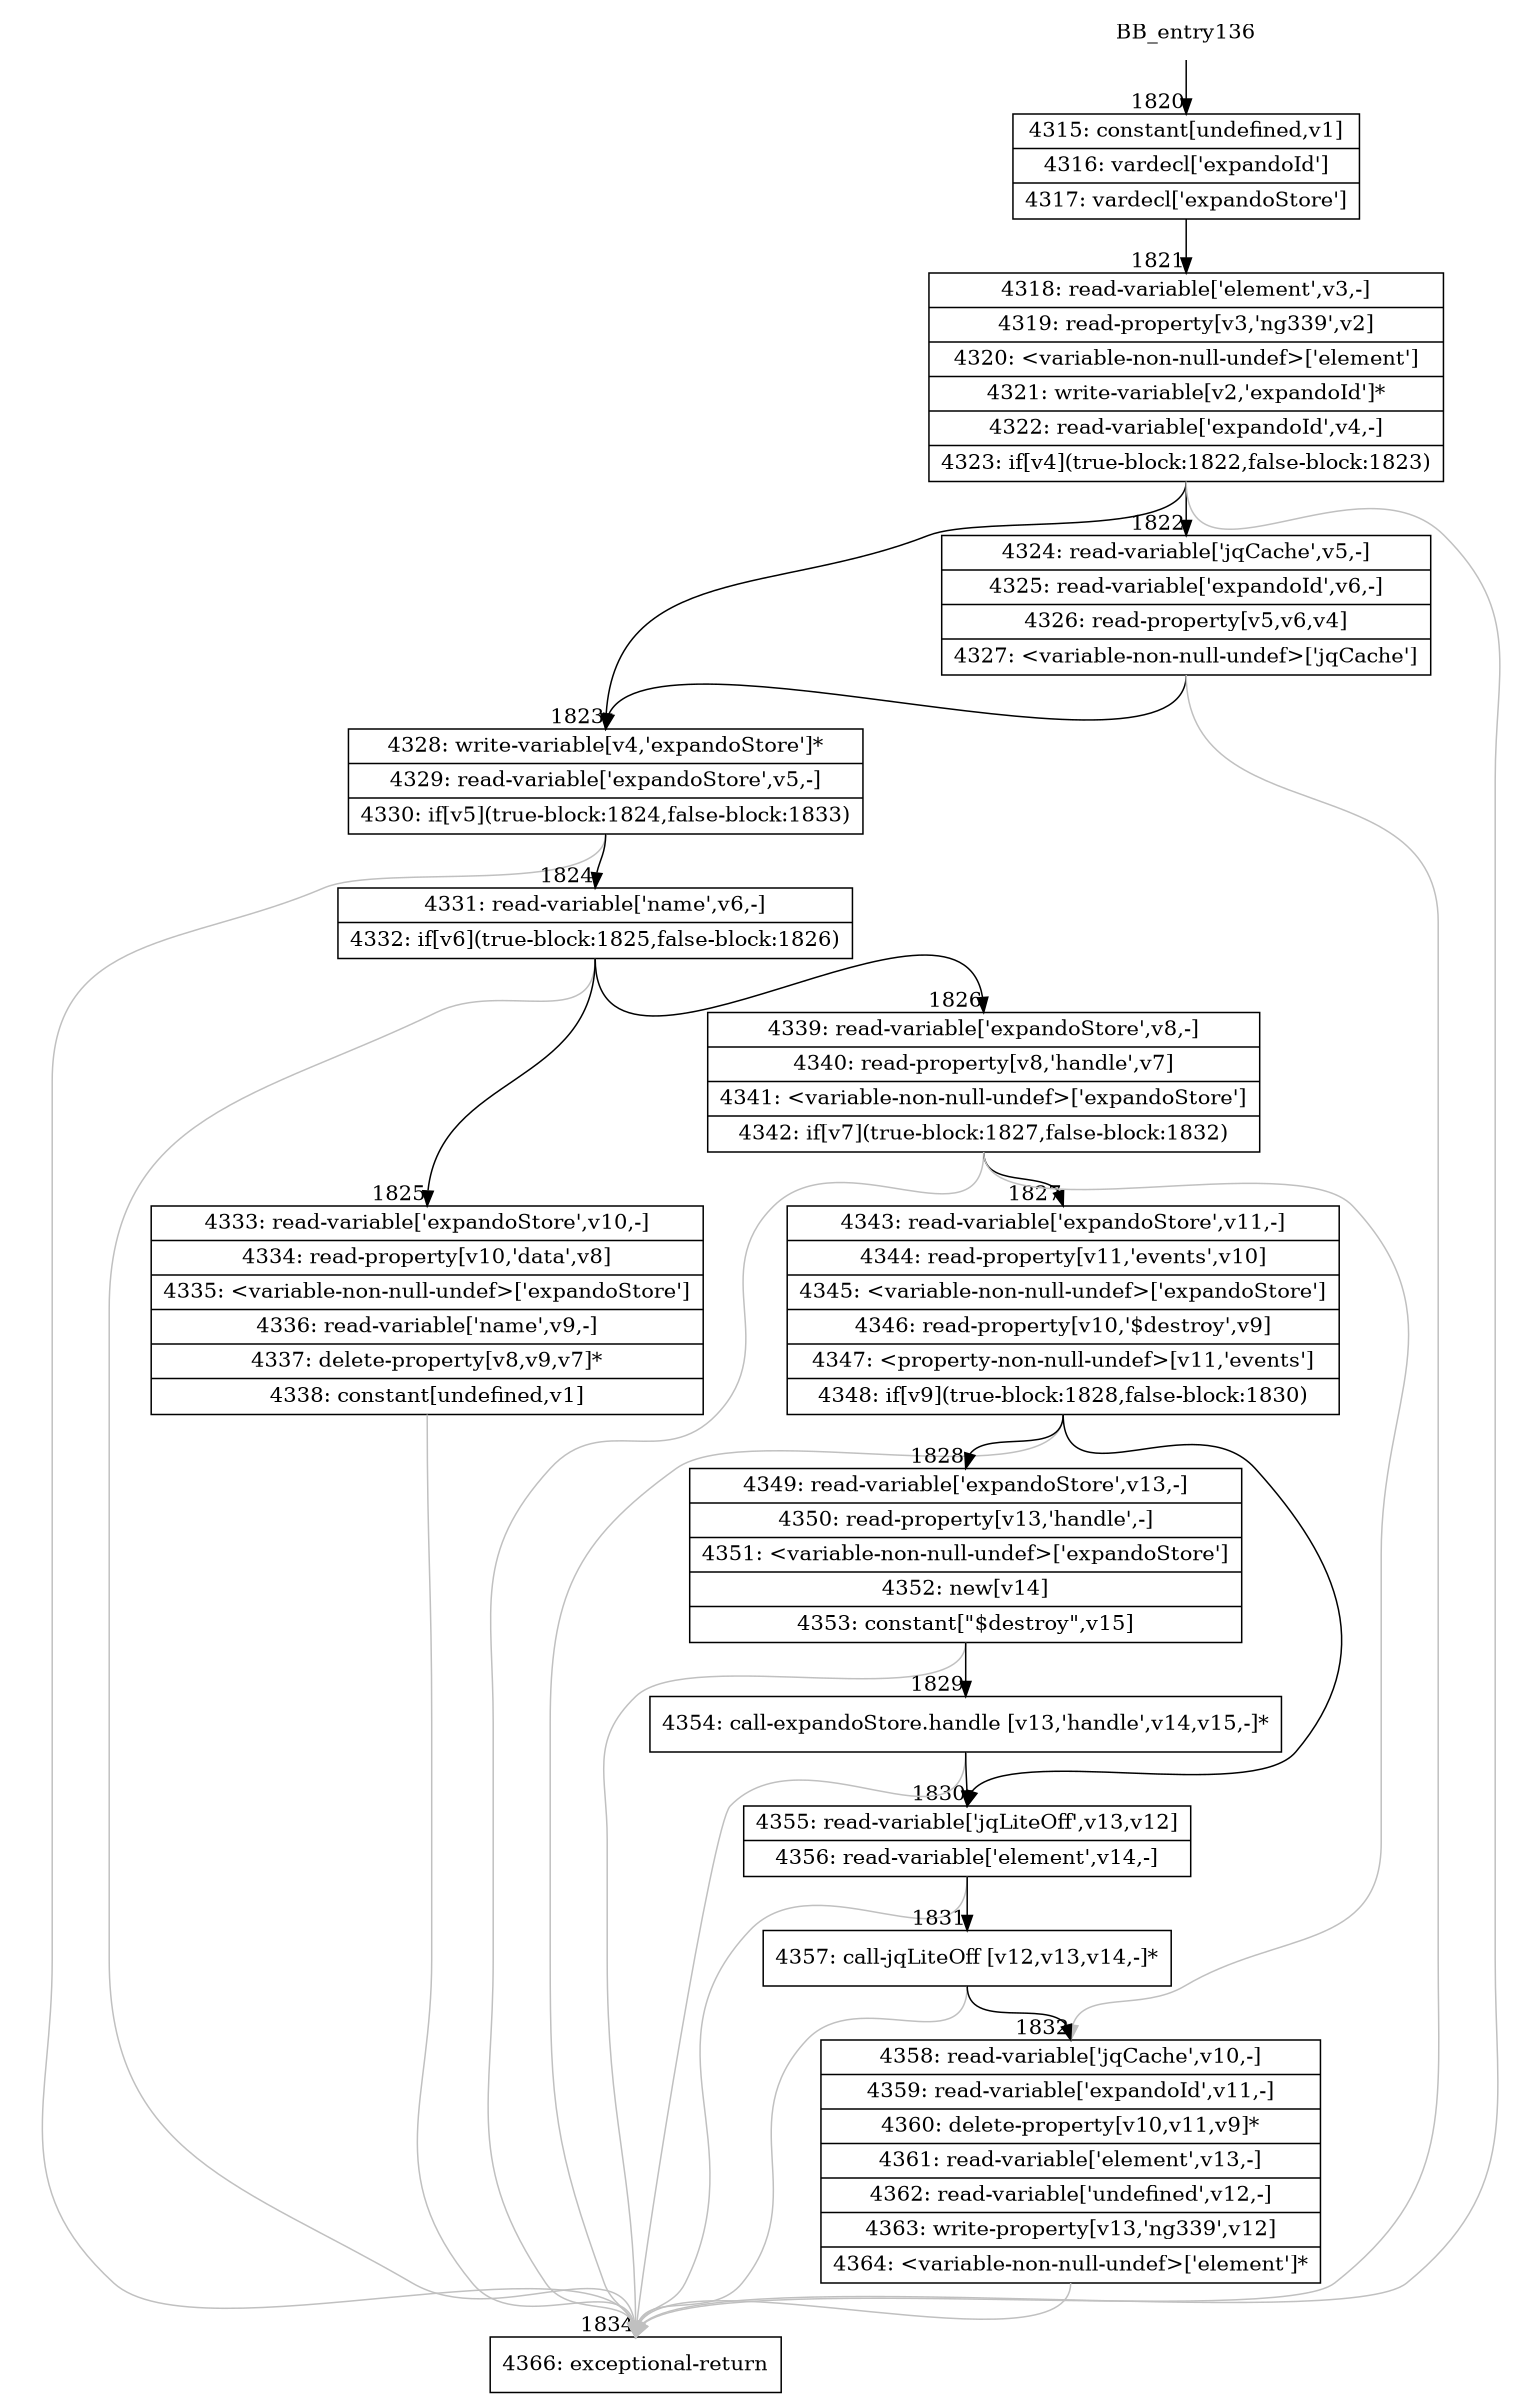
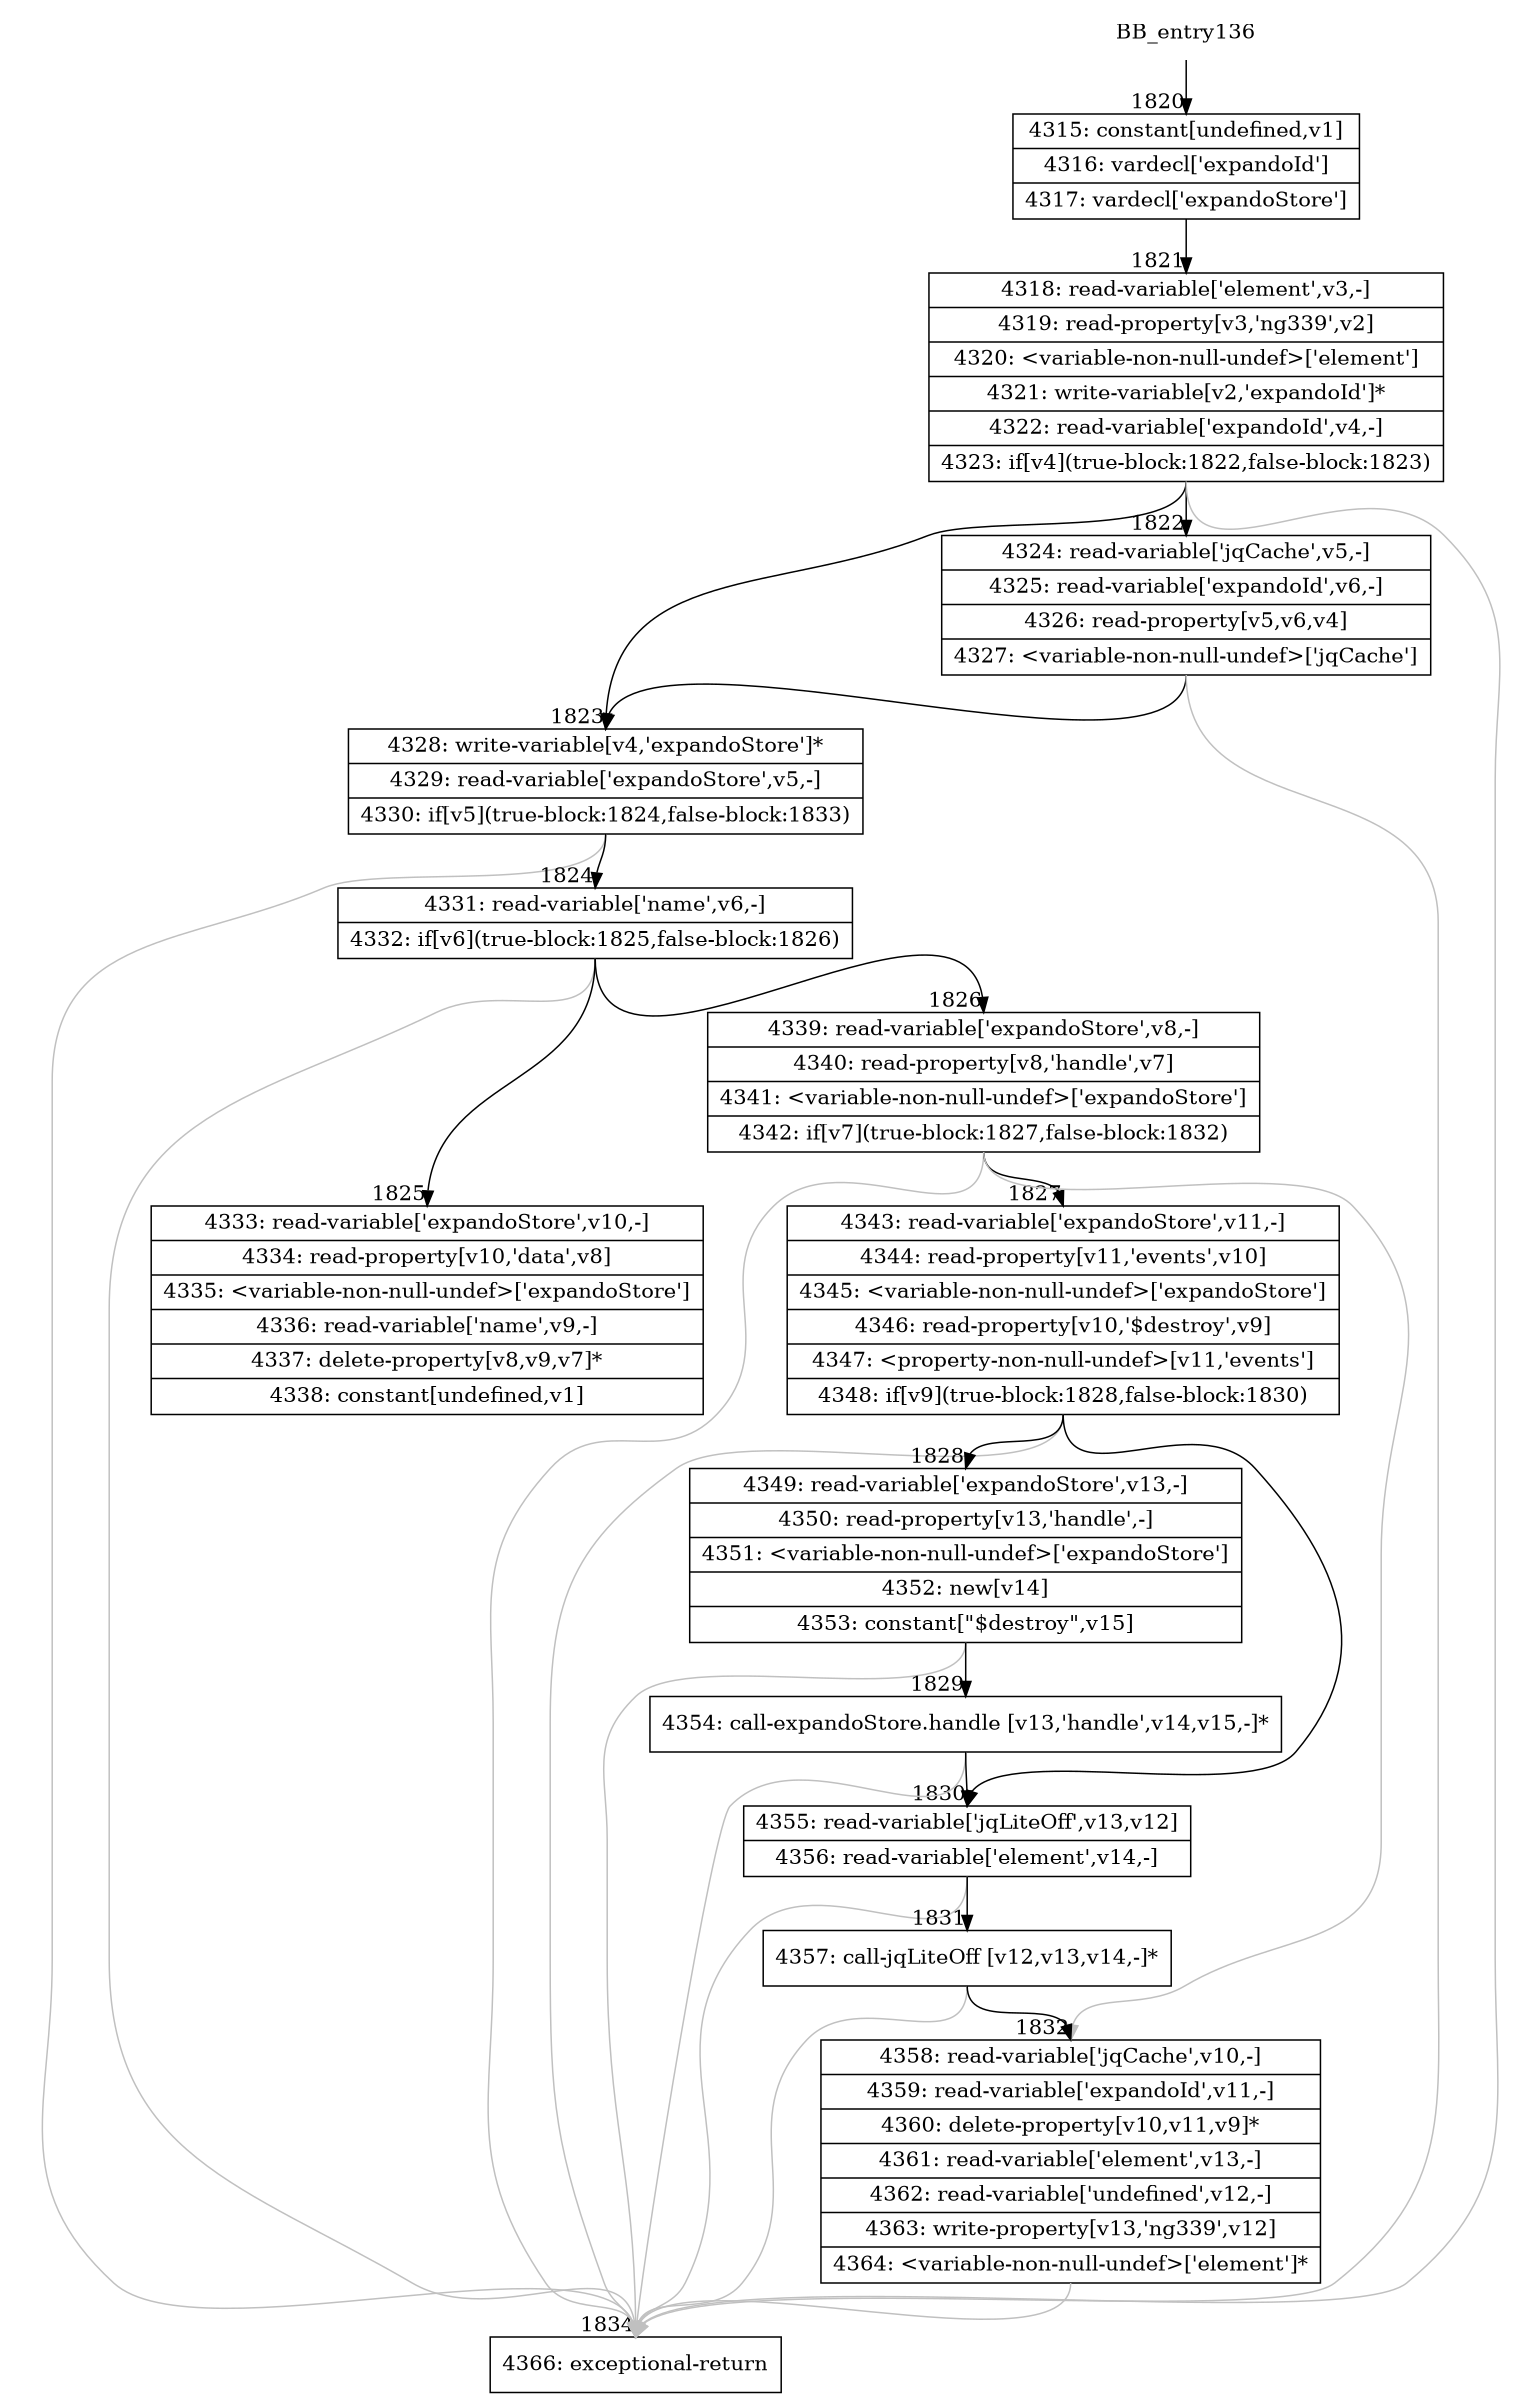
edge "4333: read-variable['expandoStore',v10,-]" -> "4366: exceptional-return": removed
